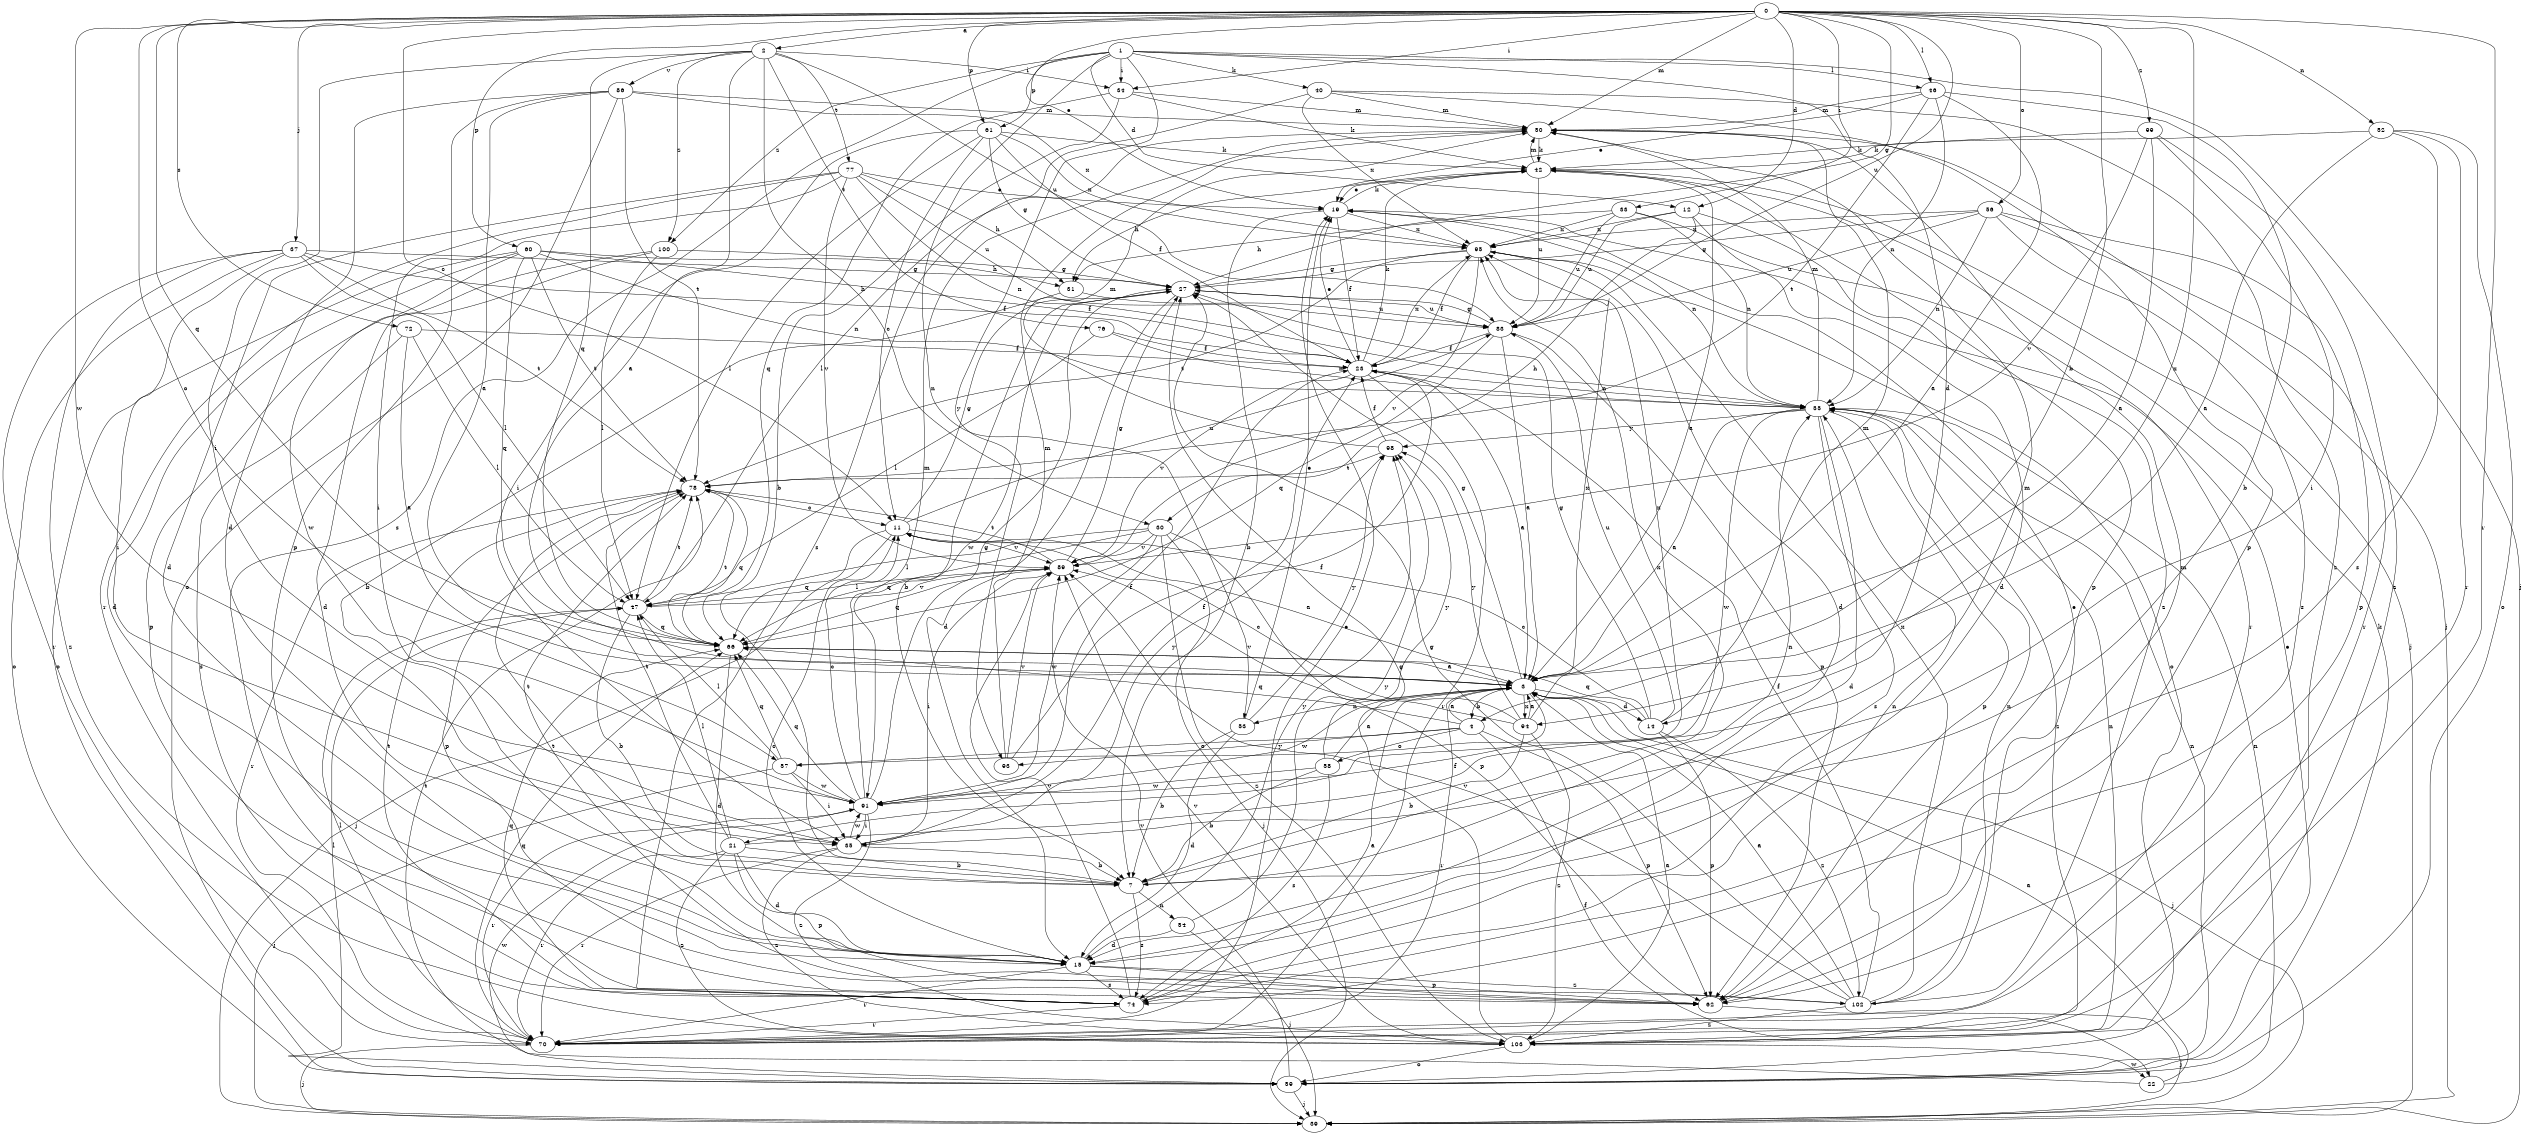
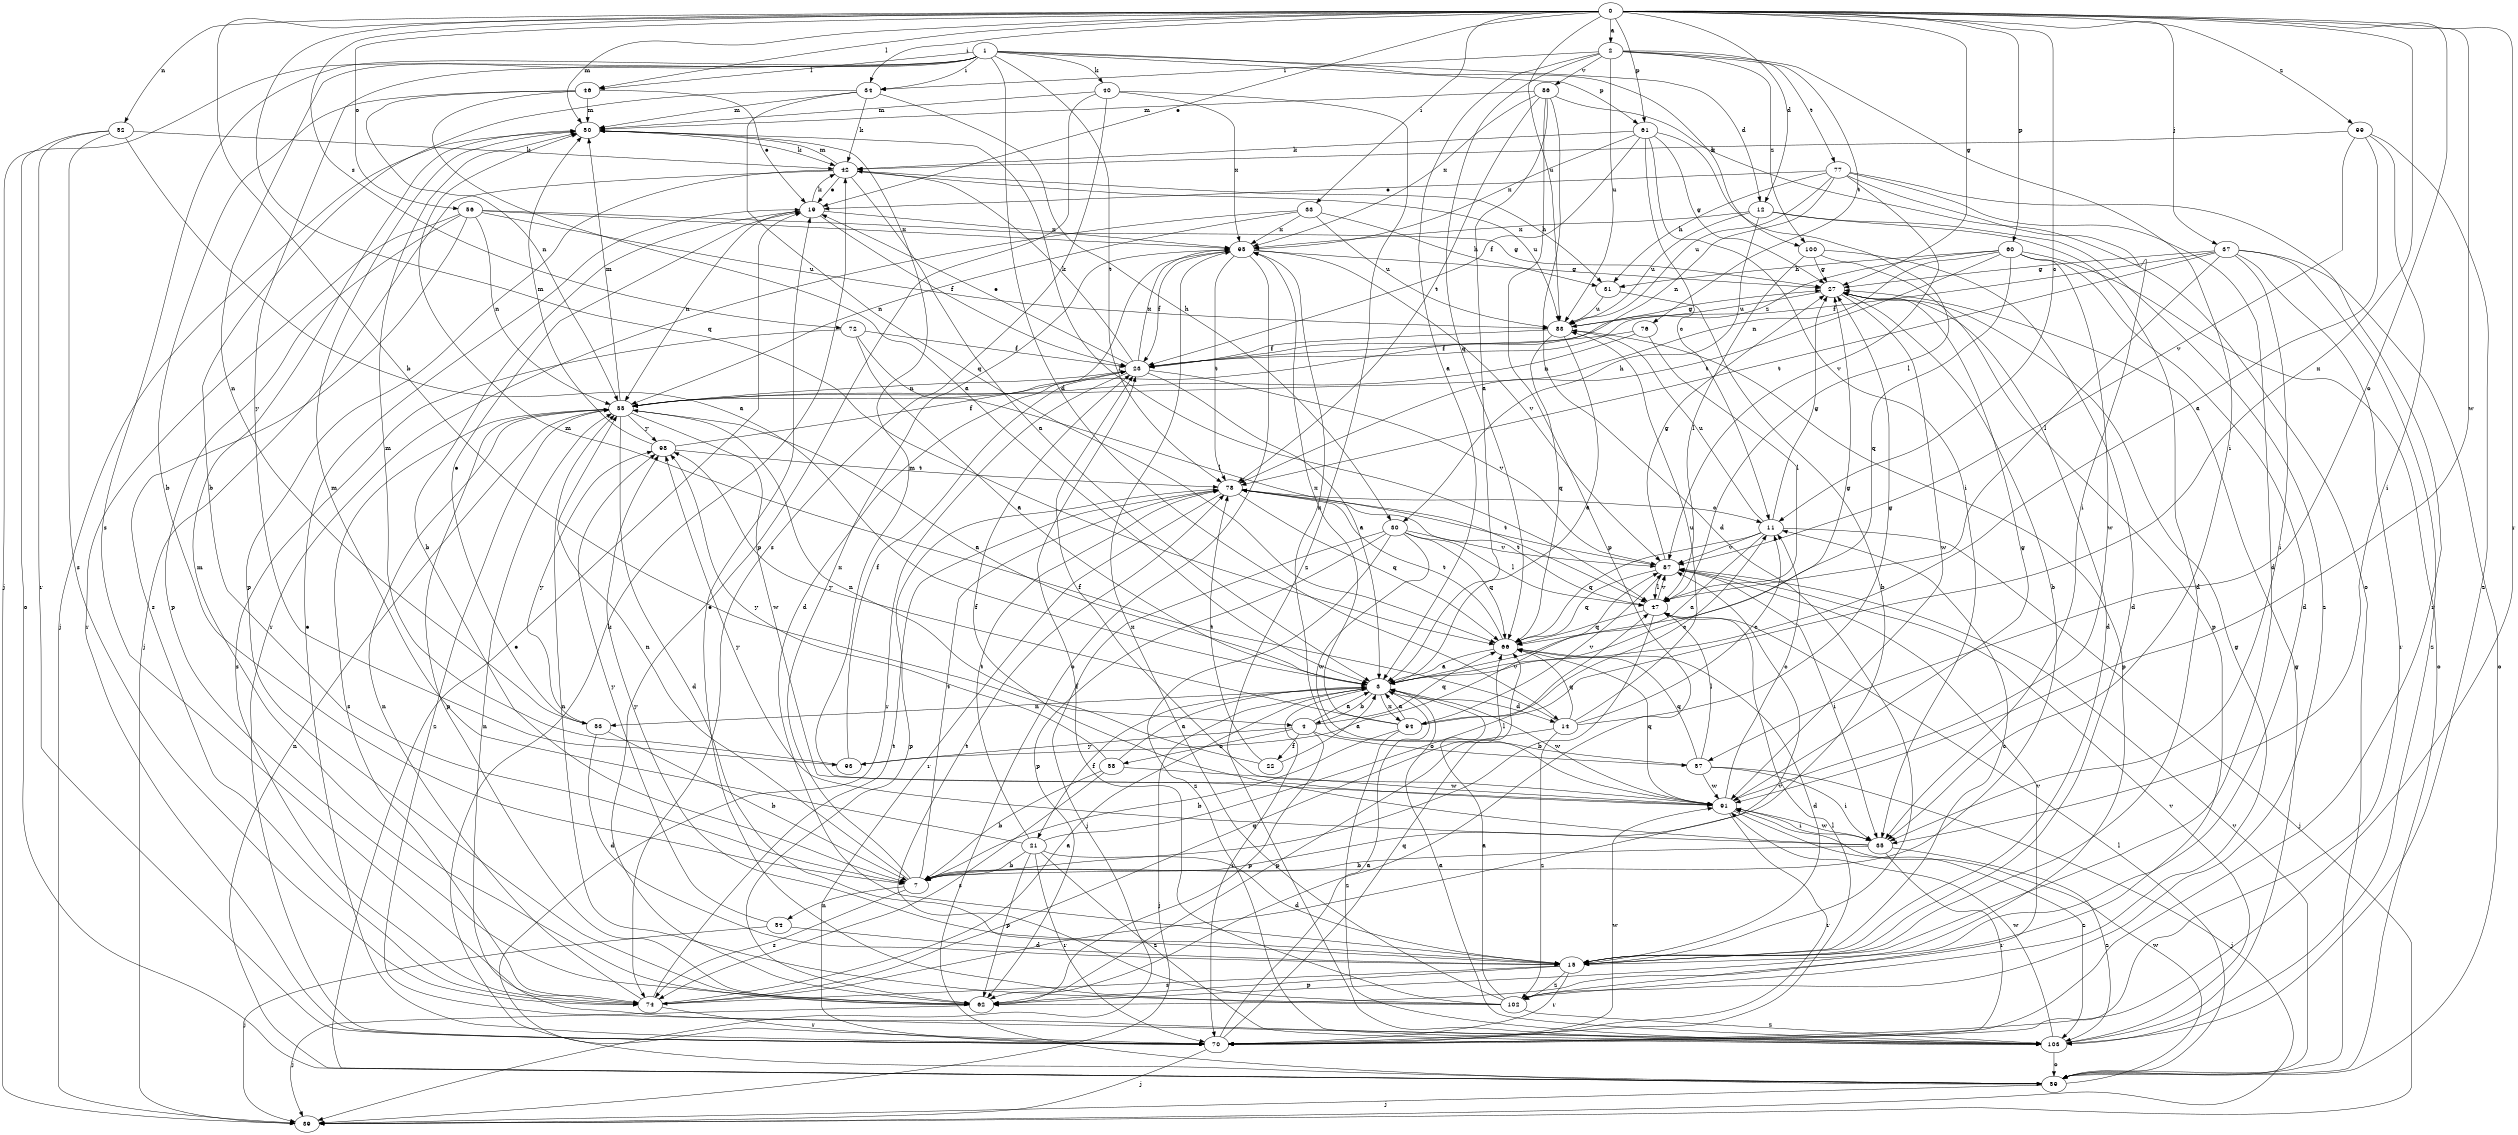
edge "60" -> "23": label "f" -> "z"
edge "2" -> "30": now "34" -> "30"
edge "46" -> "78": now "1" -> "78"
node "89": label "89" -> "87"
edge "70" -> "3": added, label "a"
edge "70" -> "91": added, label "w"
edge "103" -> "22": now "103" -> "91"
